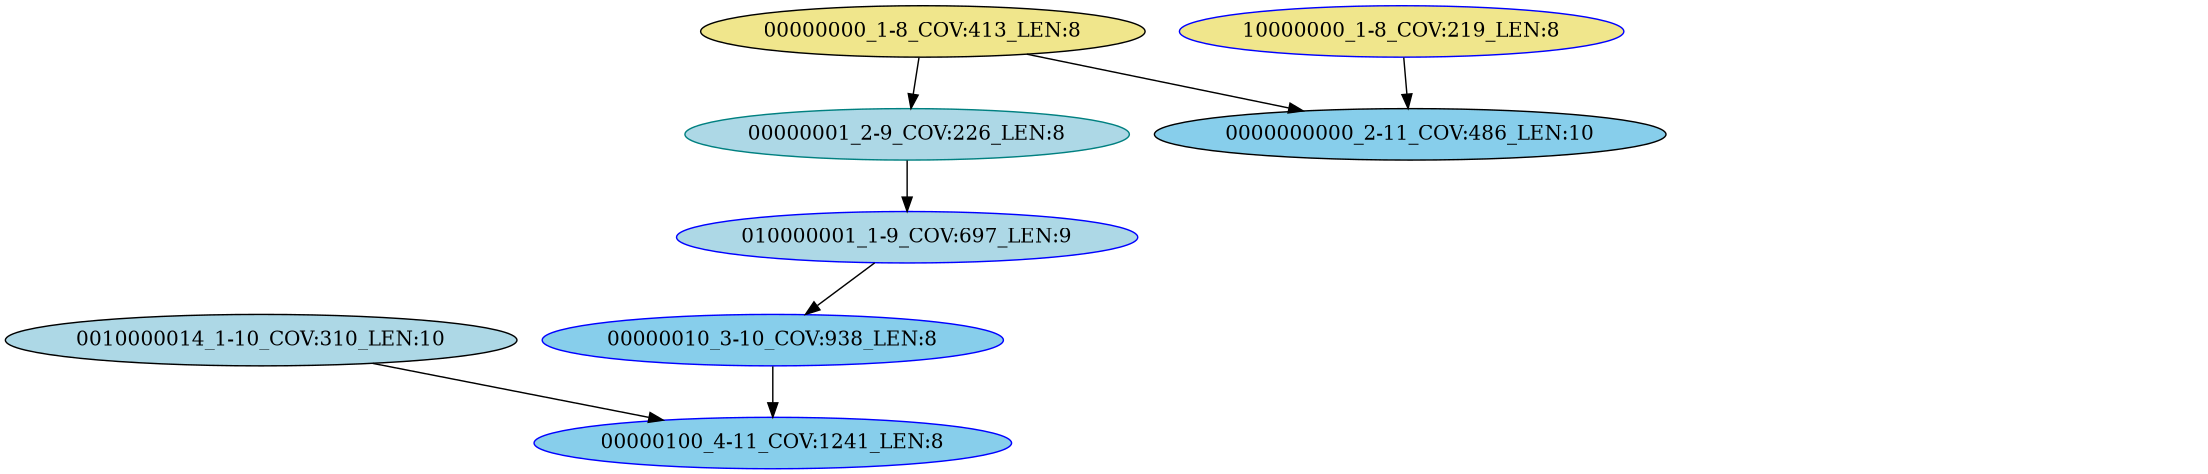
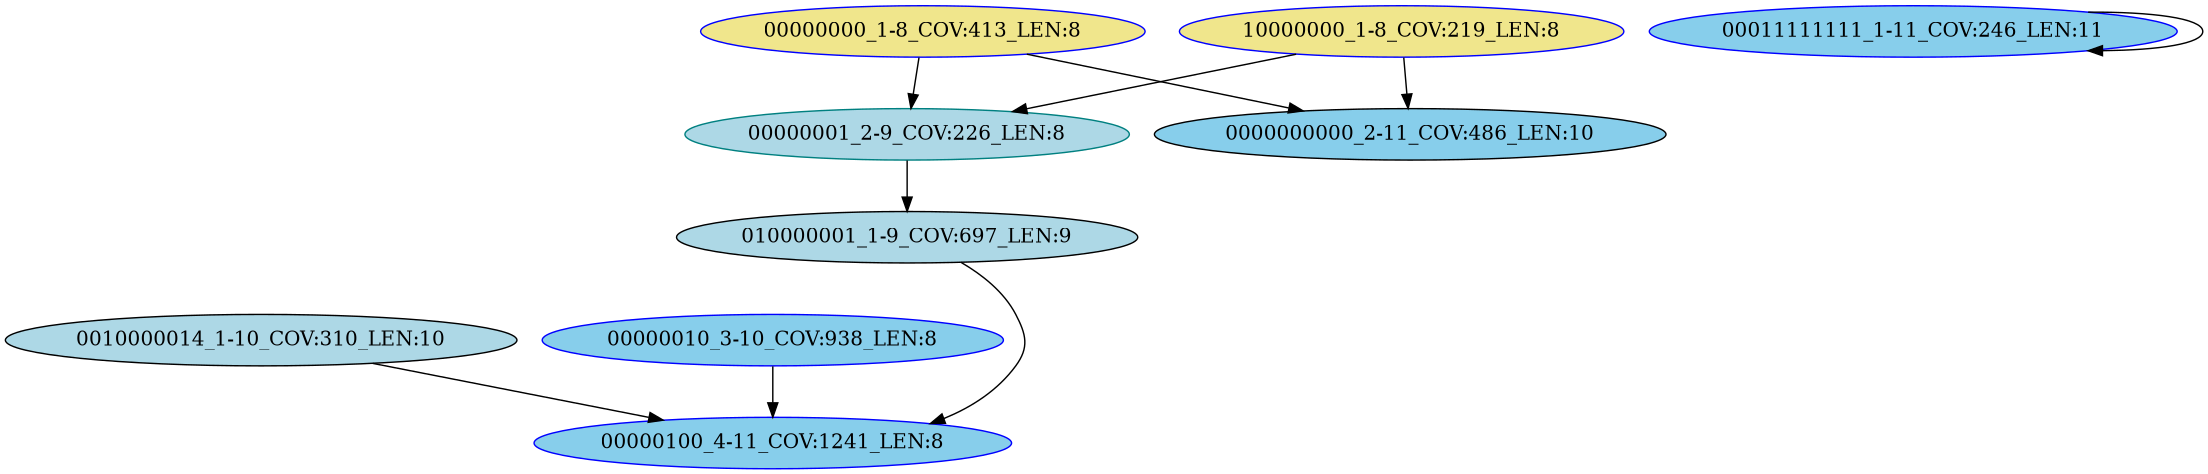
node "00000000_1-8_COV:413_LEN:8": color black -> blue
node "00011111111_1-11_COV:246_LEN:11": added
edge "10000000_1-8_COV:219_LEN:8" -> "00000001_2-9_COV:226_LEN:8": added
node "010000001_1-9_COV:697_LEN:9": color blue -> black
edge "010000001_1-9_COV:697_LEN:9" -> "00000010_3-10_COV:938_LEN:8": now "010000001_1-9_COV:697_LEN:9" -> "00000100_4-11_COV:1241_LEN:8"
